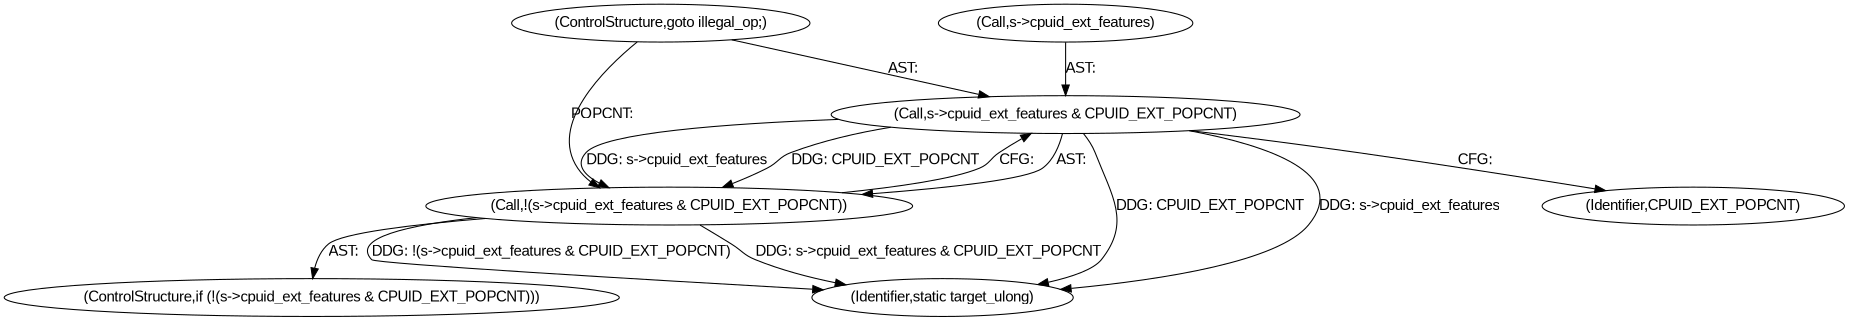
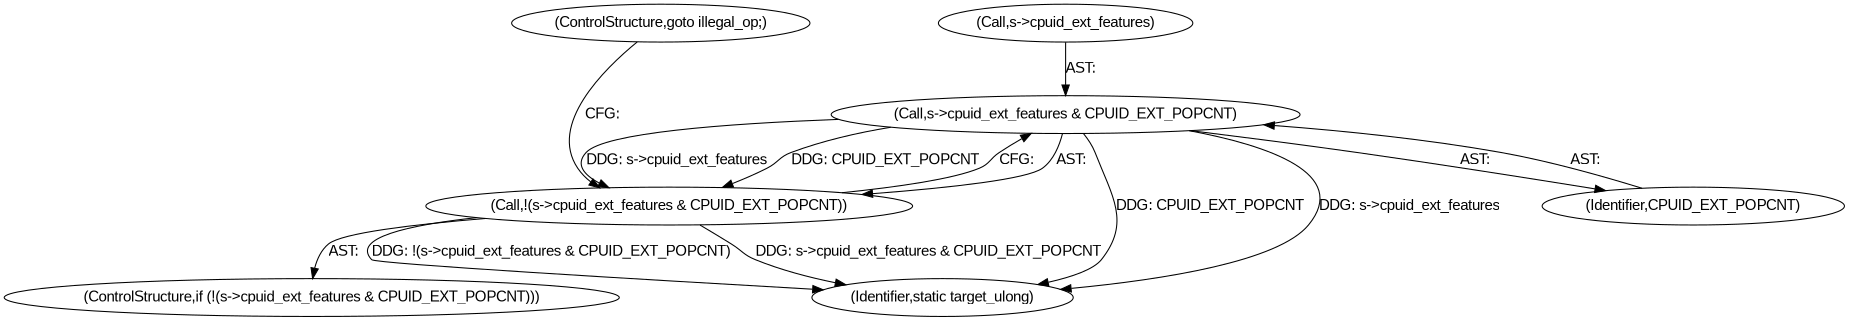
edge "(ControlStructure,goto illegal_op;)" -> "(Call,s->cpuid_ext_features & CPUID_EXT_POPCNT)": now "(Identifier,CPUID_EXT_POPCNT)" -> "(Call,s->cpuid_ext_features & CPUID_EXT_POPCNT)"
edge "(ControlStructure,goto illegal_op;)" -> "(Call,!(s->cpuid_ext_features & CPUID_EXT_POPCNT))": label "POPCNT: " -> "CFG: "
edge "(Call,s->cpuid_ext_features & CPUID_EXT_POPCNT)" -> "(Identifier,CPUID_EXT_POPCNT)": label "CFG: " -> "AST: "
